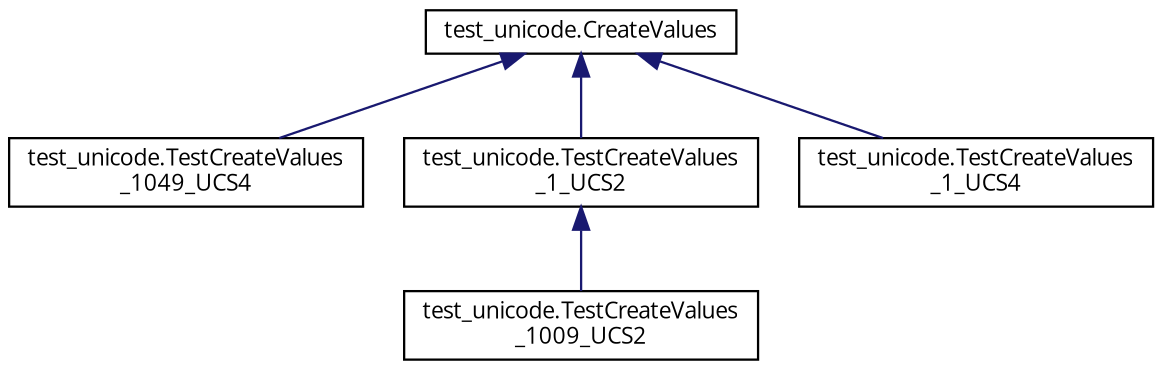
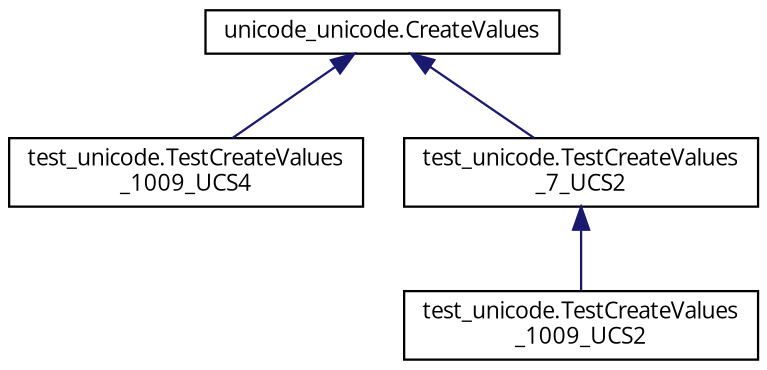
node "test_unicode.CreateValues": label "test_unicode.CreateValues" -> "unicode_unicode.CreateValues"
node "test_unicode.TestCreateValues _1049_UCS4": label "test_unicode.TestCreateValues _1049_UCS4" -> "test_unicode.TestCreateValues _1009_UCS4"
node "test_unicode.TestCreateValues _1_UCS2": label "test_unicode.TestCreateValues _1_UCS2" -> "test_unicode.TestCreateValues _7_UCS2"
node "test_unicode.TestCreateValues _1_UCS4": removed
